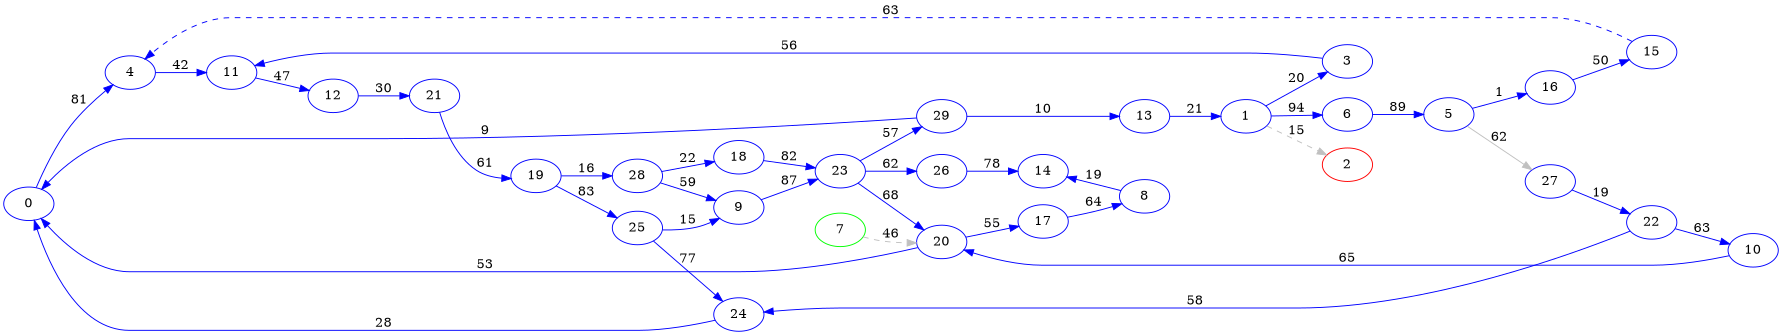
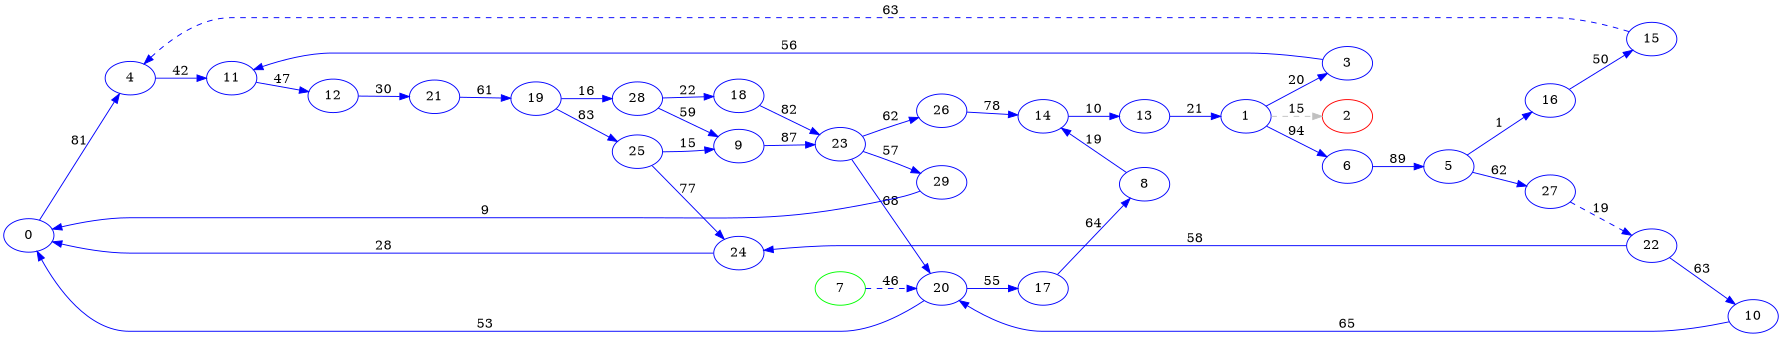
edge "29" -> "13": now "14" -> "13"
edge "5" -> "27": color grey -> blue
edge "27" -> "22": style solid -> dashed
edge "7" -> "20": color grey -> blue
